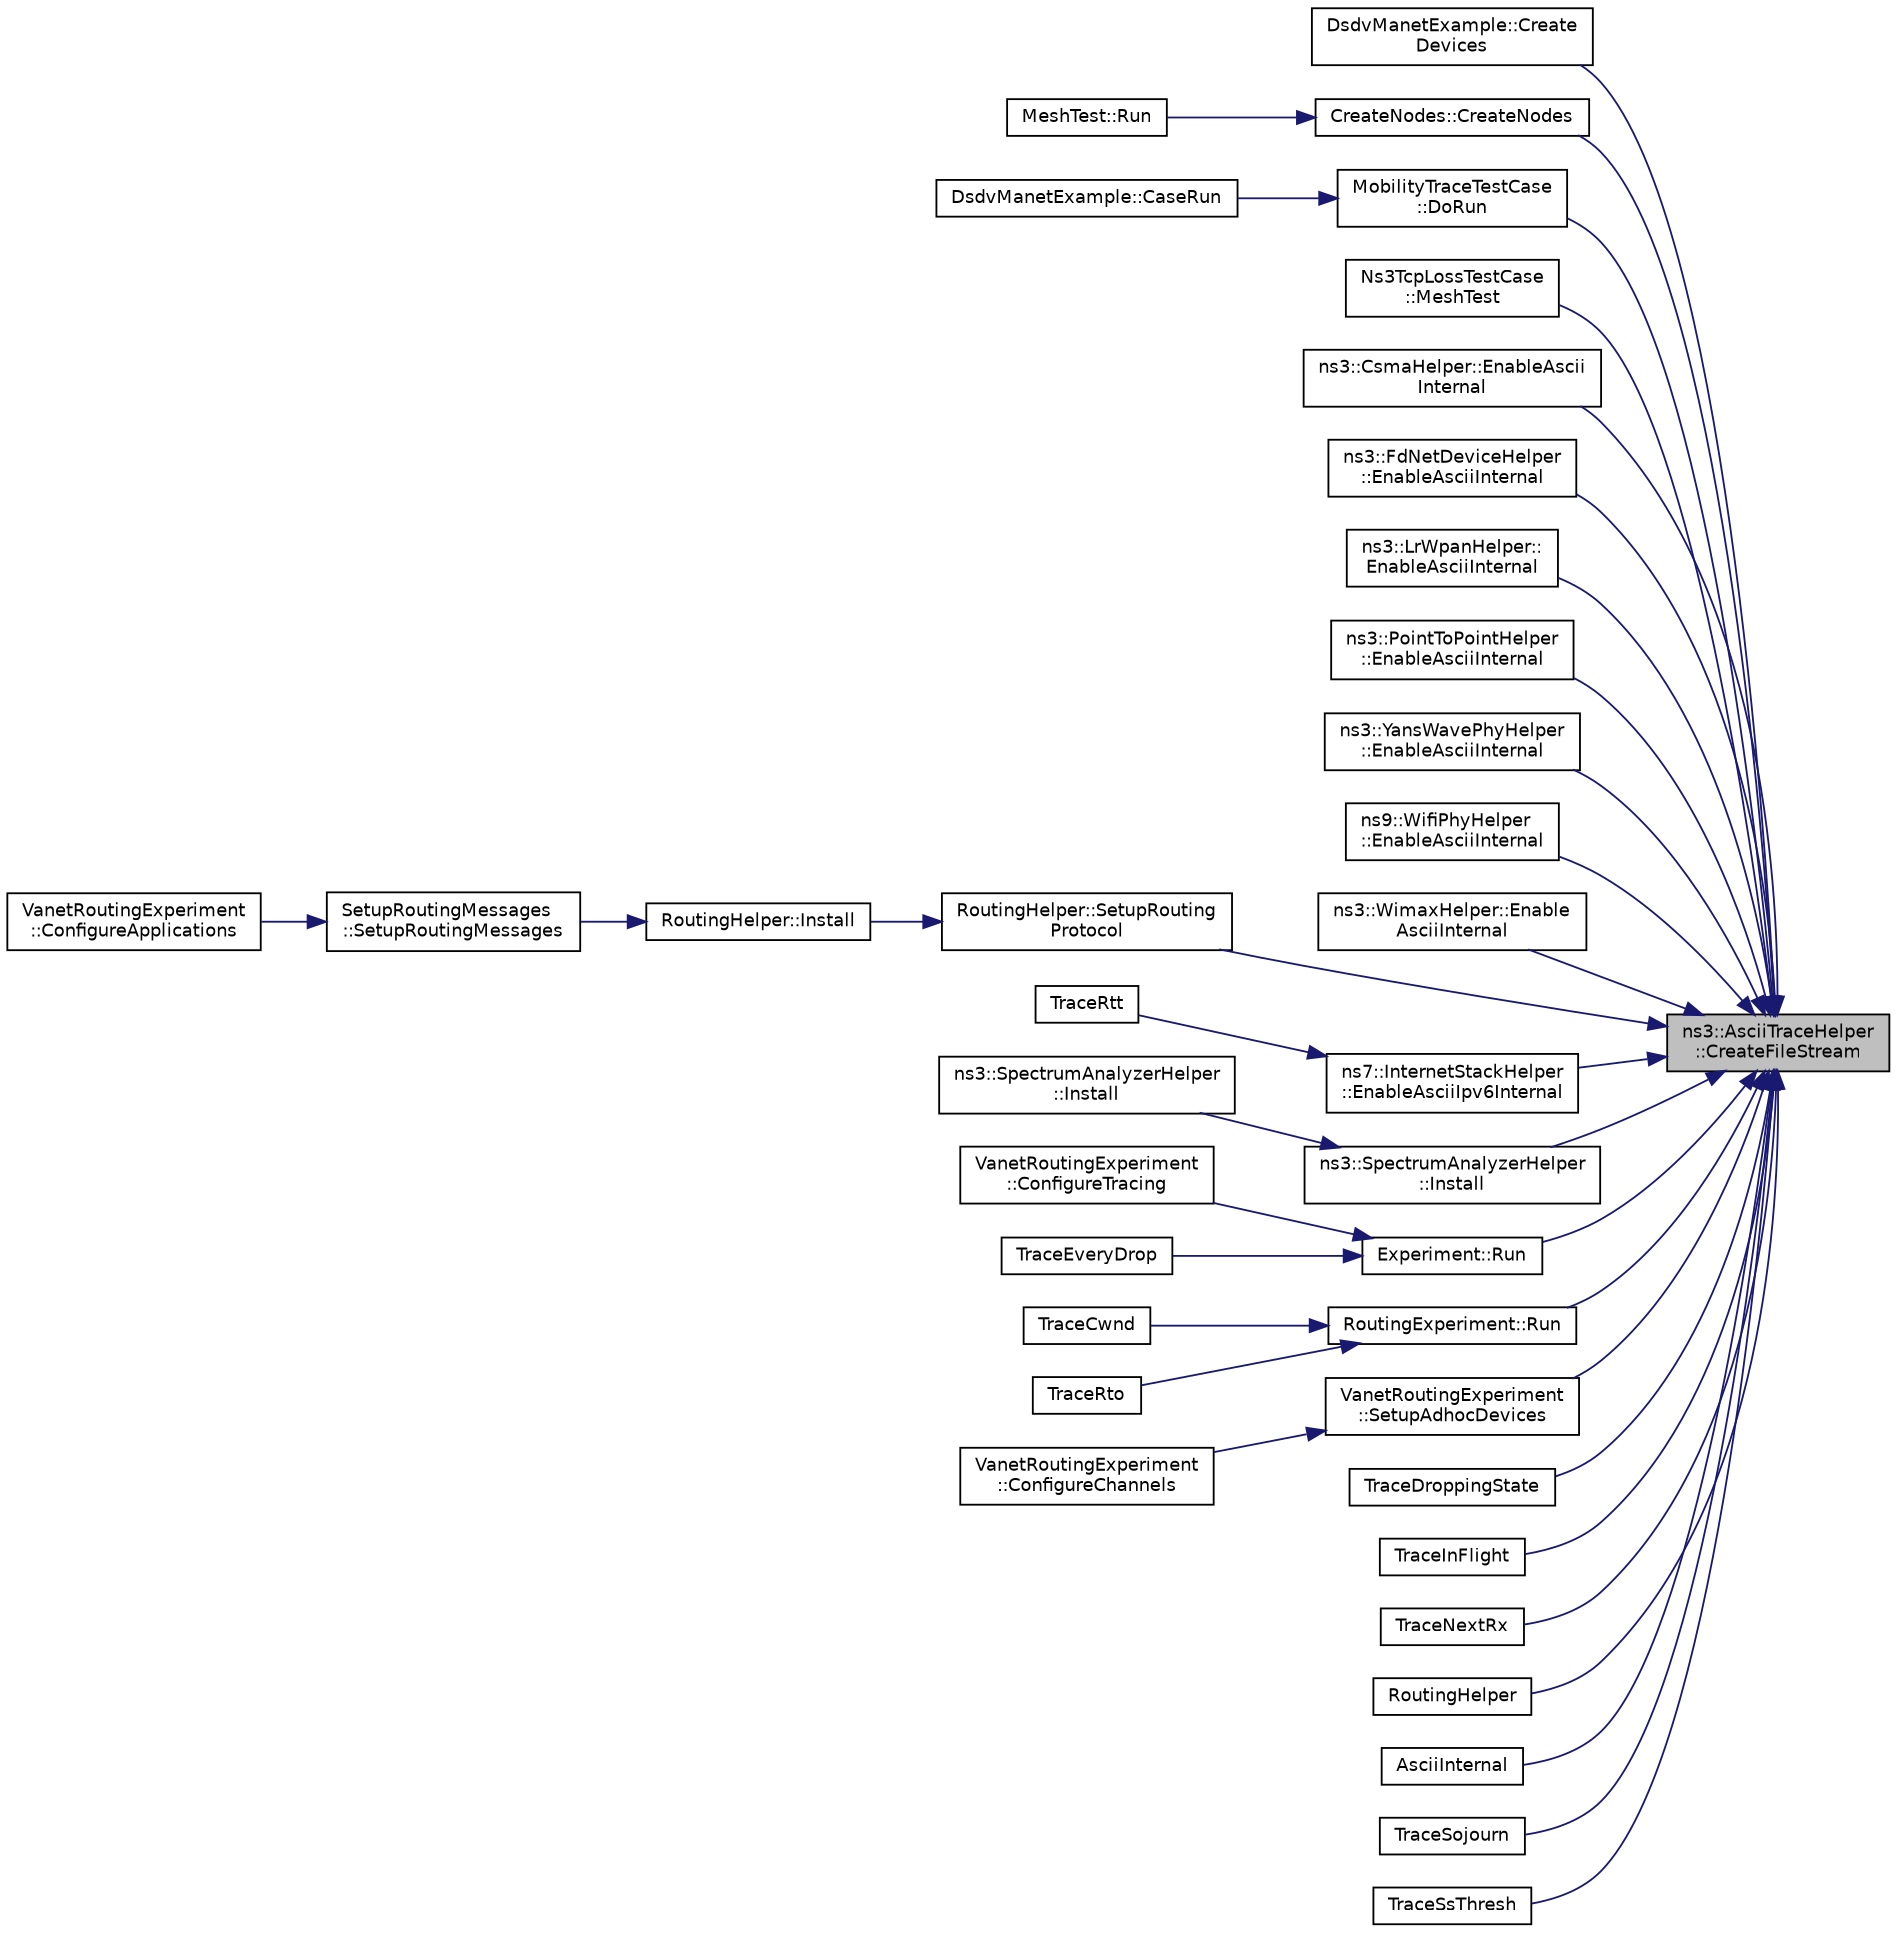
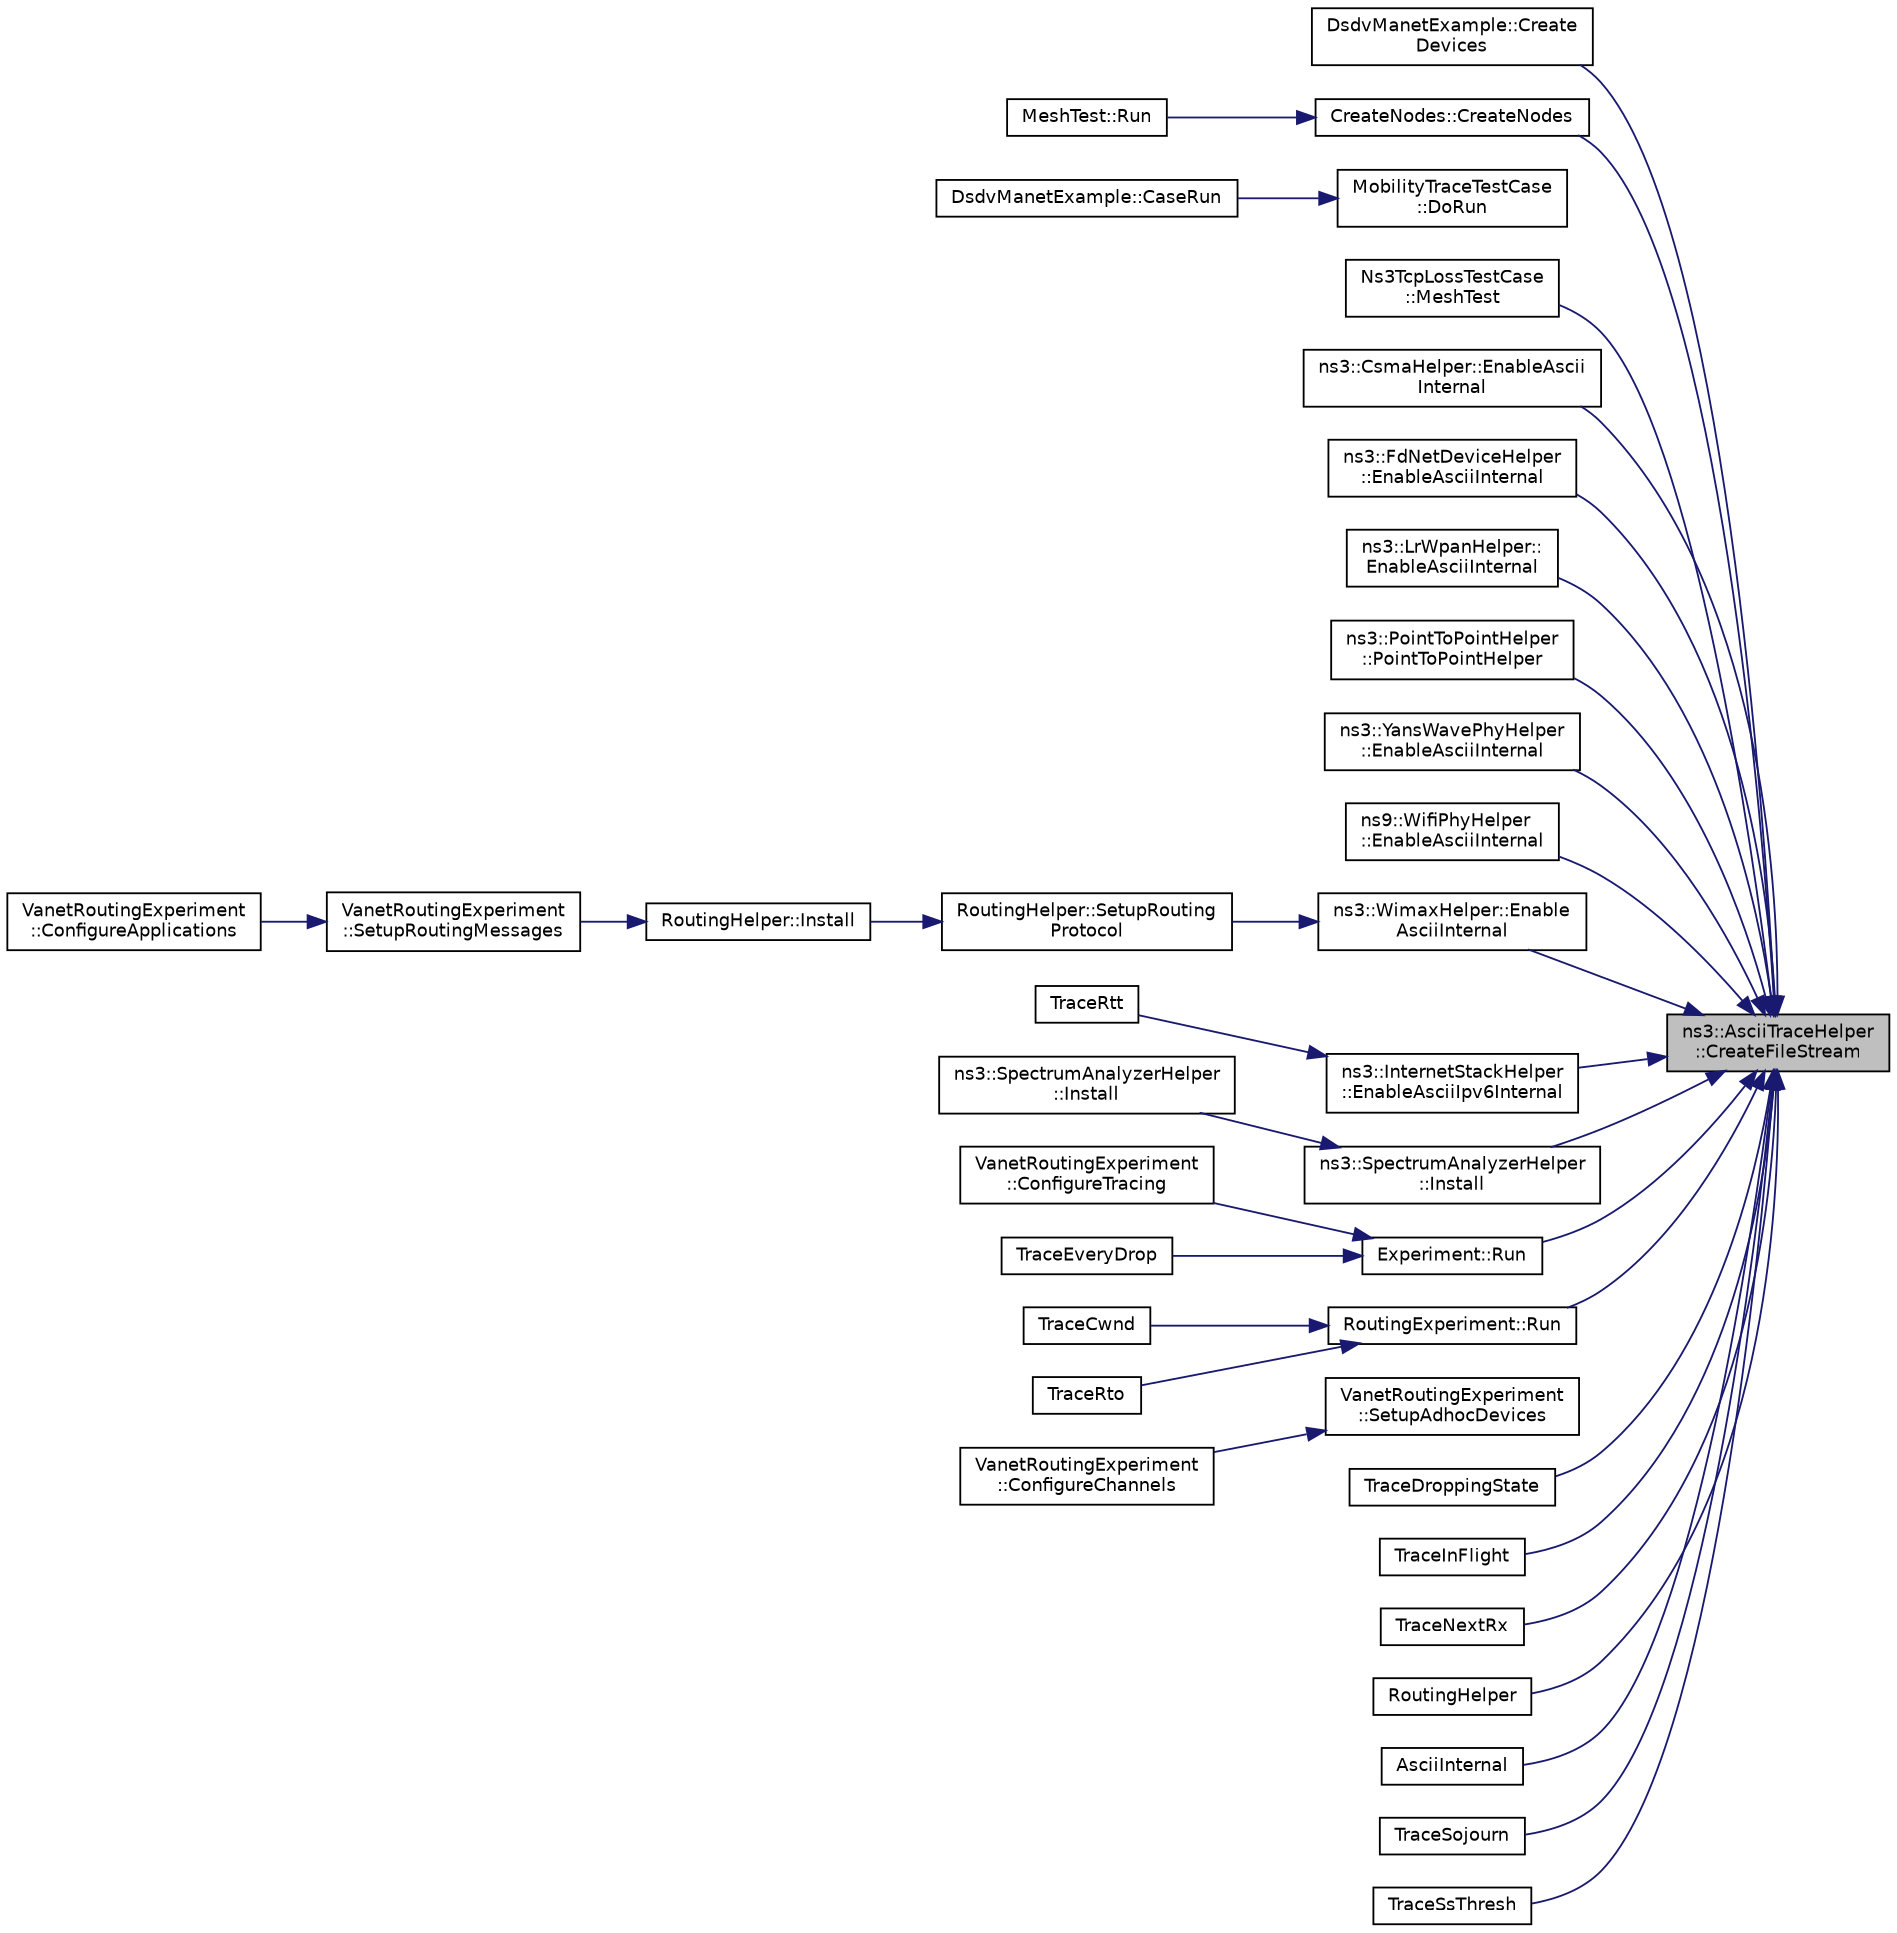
edge "MobilityTraceTestCase ::DoRun" -> "ns3::AsciiTraceHelper ::CreateFileStream": removed
node "ns3::PointToPointHelper ::EnableAsciiInternal": label "ns3::PointToPointHelper ::EnableAsciiInternal" -> "ns3::PointToPointHelper ::PointToPointHelper"
node "SetupRoutingMessages ::SetupRoutingMessages": label "SetupRoutingMessages ::SetupRoutingMessages" -> "VanetRoutingExperiment ::SetupRoutingMessages"
edge "RoutingHelper::SetupRouting Protocol" -> "ns3::AsciiTraceHelper ::CreateFileStream": now "RoutingHelper::SetupRouting Protocol" -> "ns3::WimaxHelper::Enable AsciiInternal"
node "ns7::InternetStackHelper ::EnableAsciiIpv6Internal": label "ns7::InternetStackHelper ::EnableAsciiIpv6Internal" -> "ns3::InternetStackHelper ::EnableAsciiIpv6Internal"
edge "VanetRoutingExperiment ::SetupAdhocDevices" -> "ns3::AsciiTraceHelper ::CreateFileStream": removed
